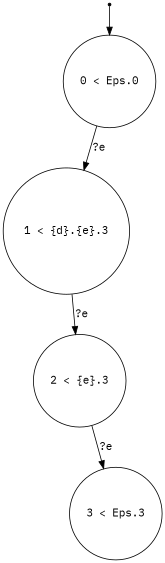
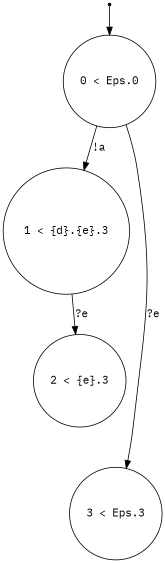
edge "0 < Eps.0" -> "1 < {d}.{e}.3": label "?e" -> "!a"
edge "2 < {e}.3" -> "3 < Eps.3": now "0 < Eps.0" -> "3 < Eps.3"
